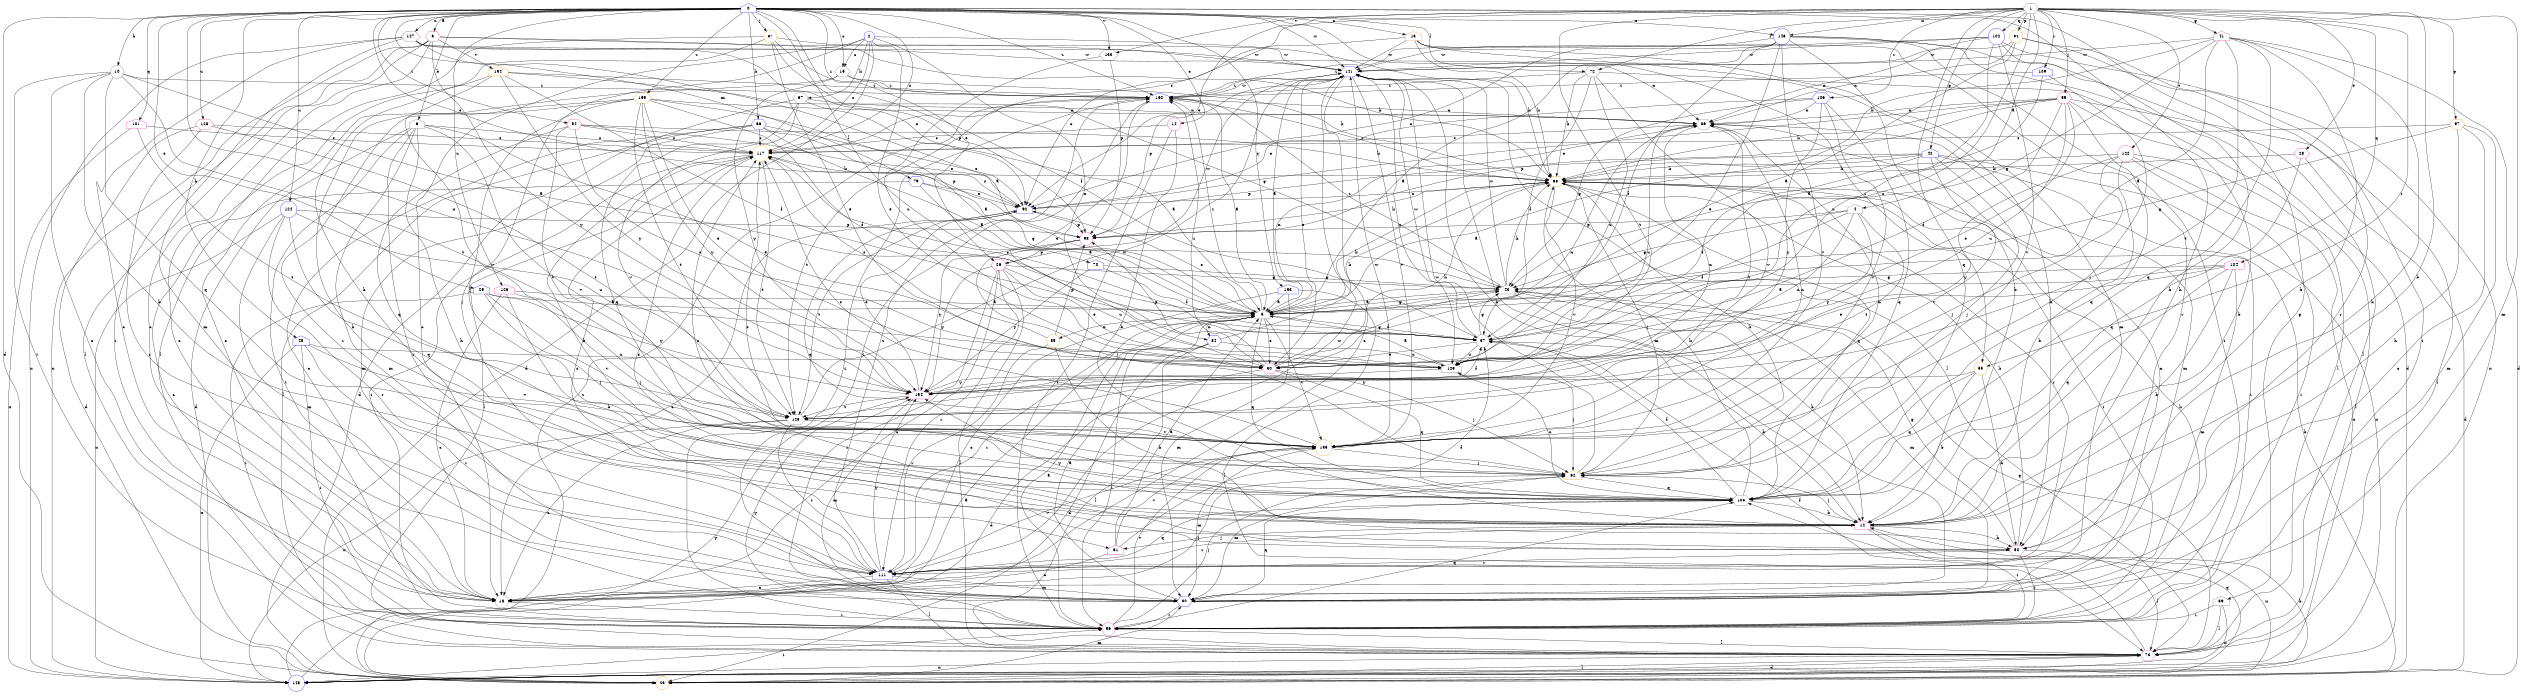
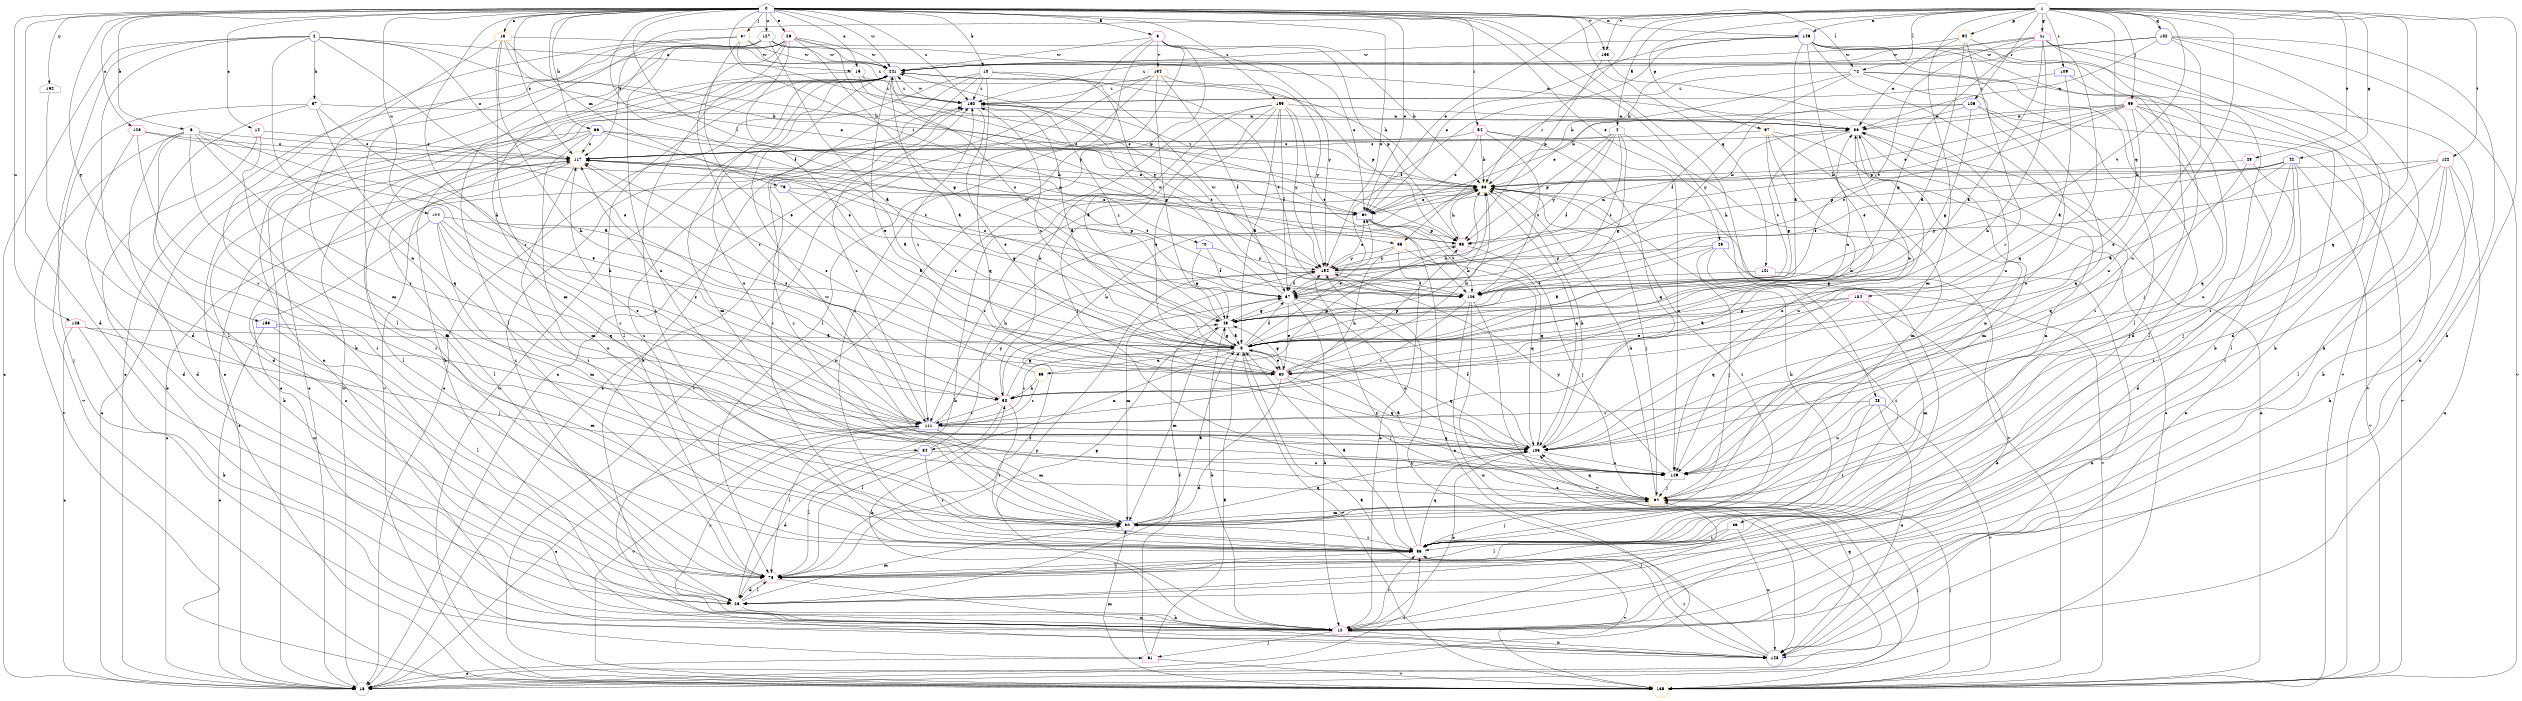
node "141": label "141" -> "241"
node "152": added
edge "101" -> "117": now "4" -> "117"
edge "98" -> "26": reversed
edge "122" -> "154": now "122" -> "37"
